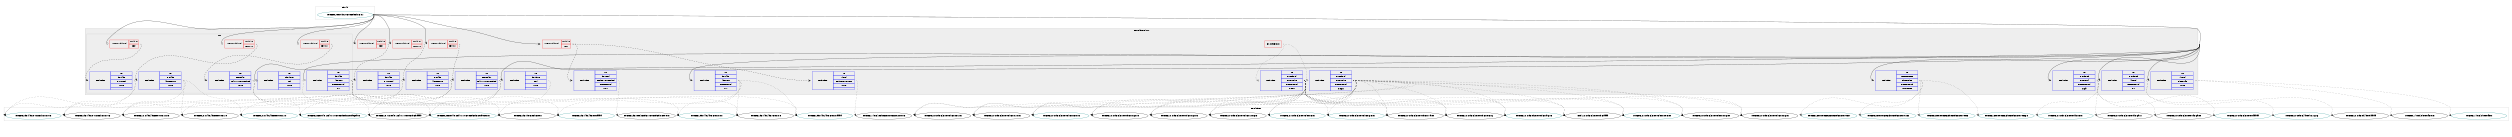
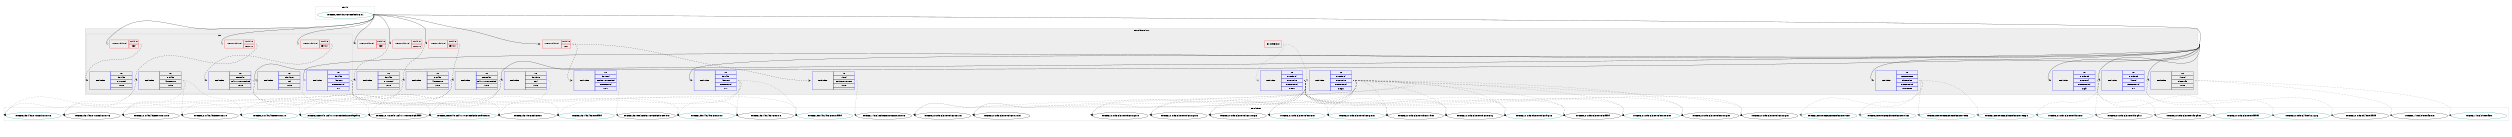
node "portage://sys-devel/automake-1.15.1-r2": removed
node "pack://sys-devel/automake-9999": label "pack://sys-devel/automake-9999" -> "portage://sys-devel/automake-9999"
